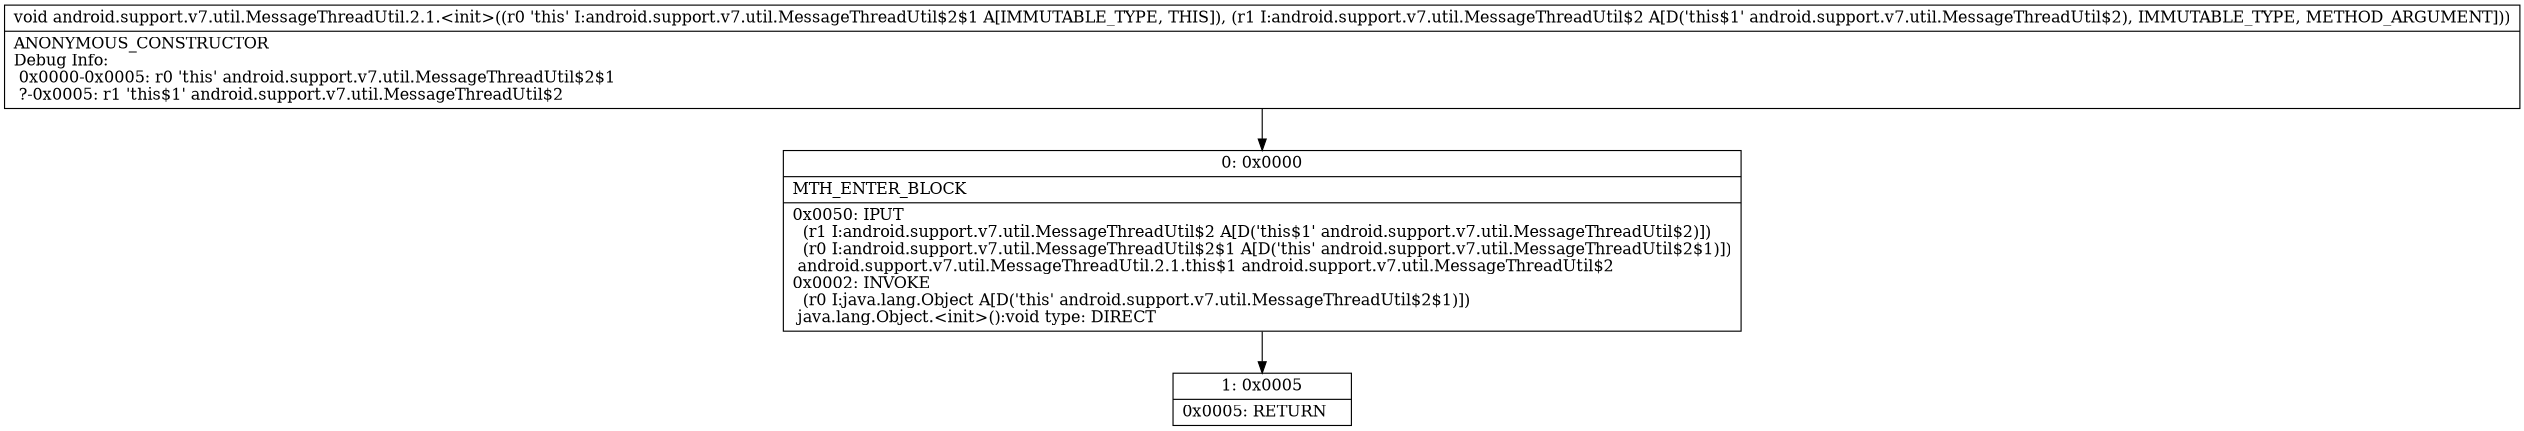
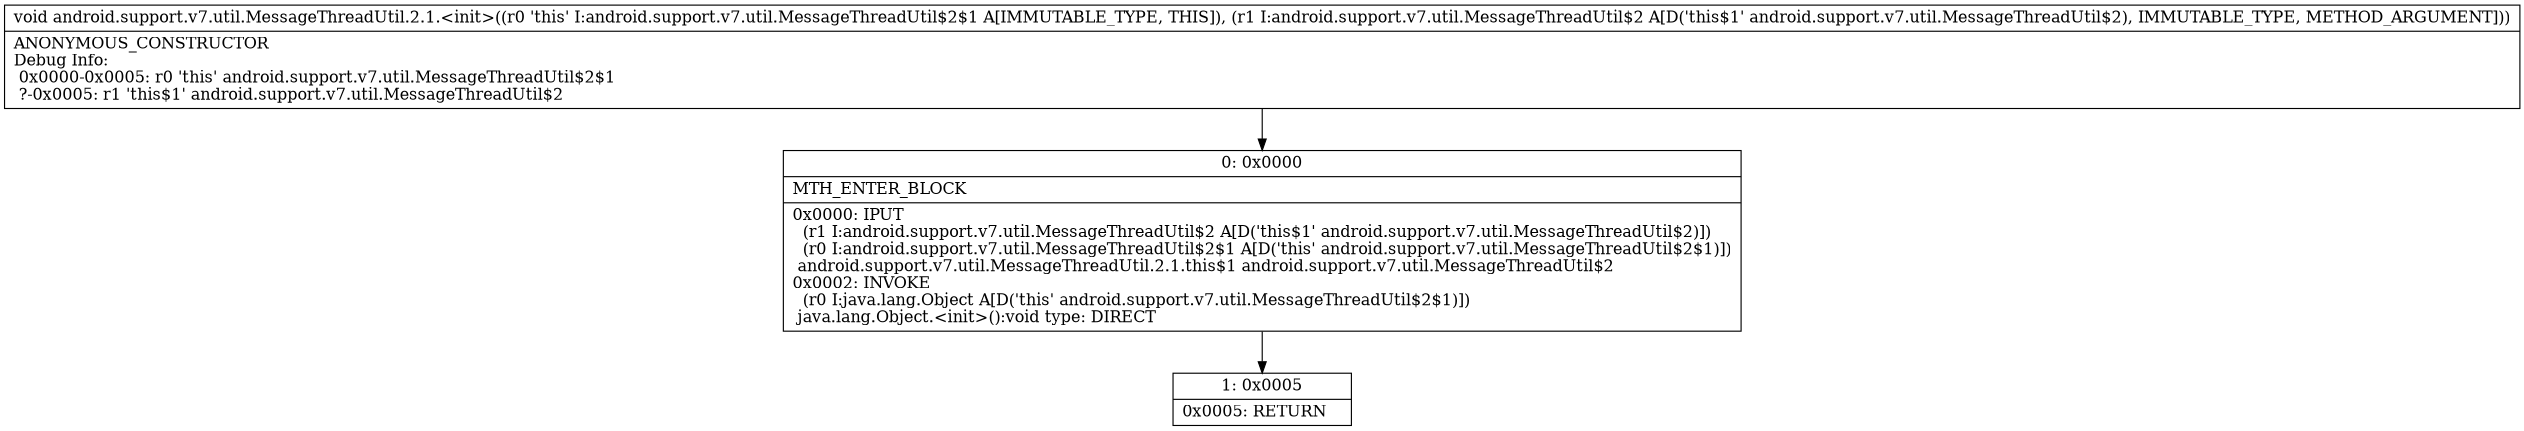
node "0: 0x0000": text "0x0050: IPUT" -> "0x0000: IPUT"
